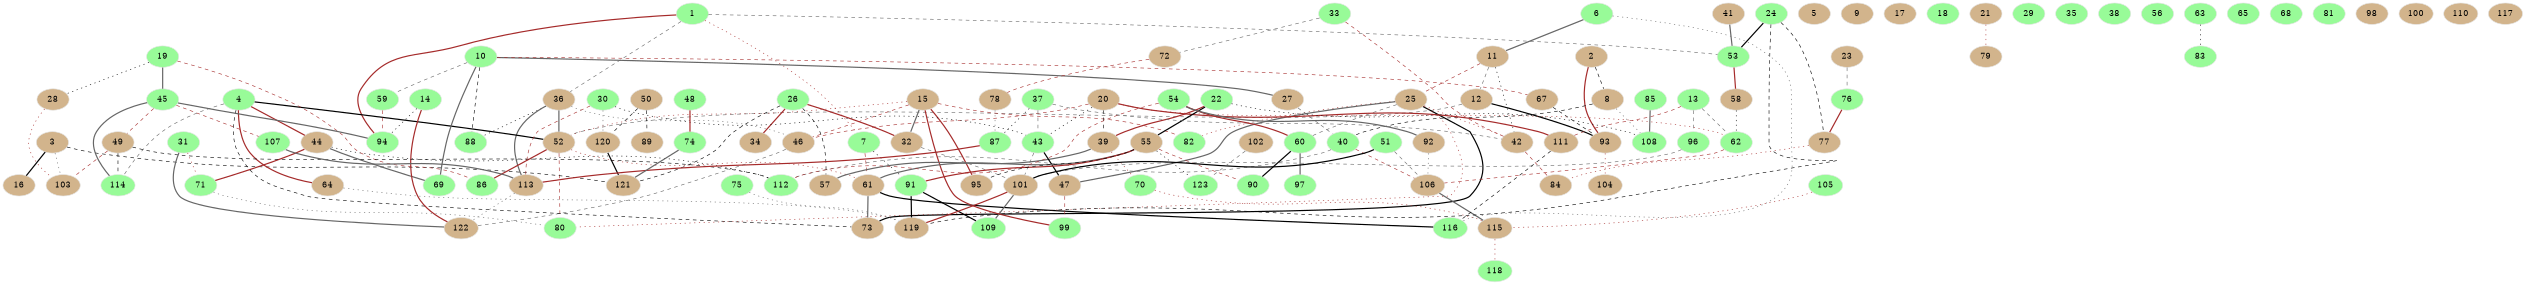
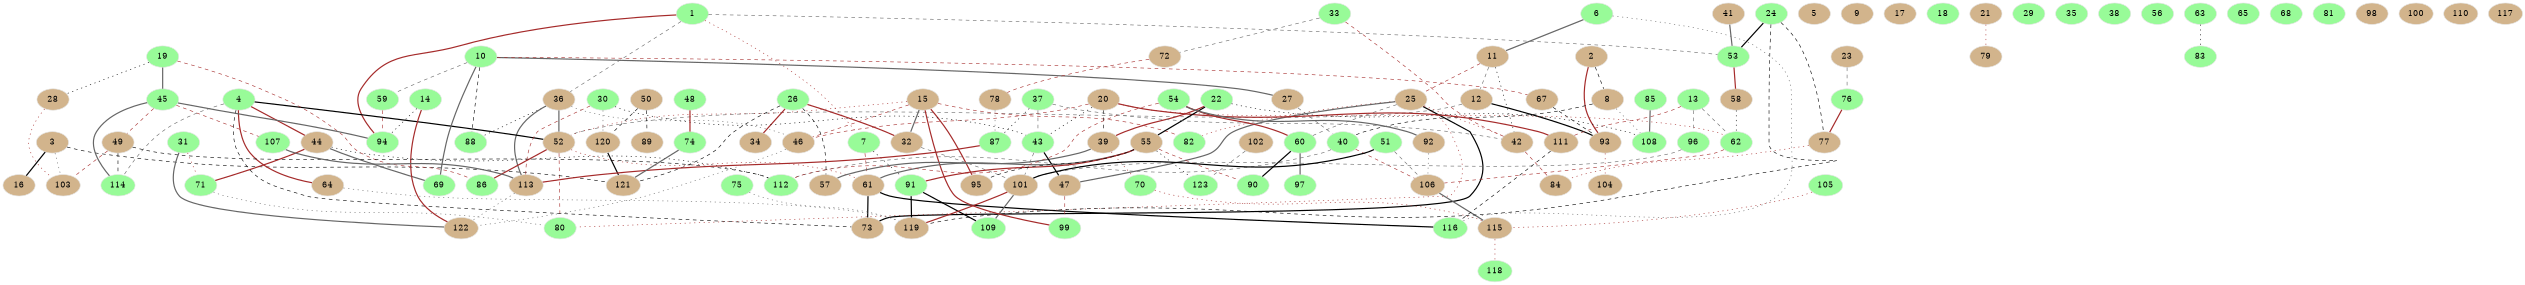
edge "46" -- "122": style dashed -> dotted
edge "61" -- "73": color gray40 -> black
